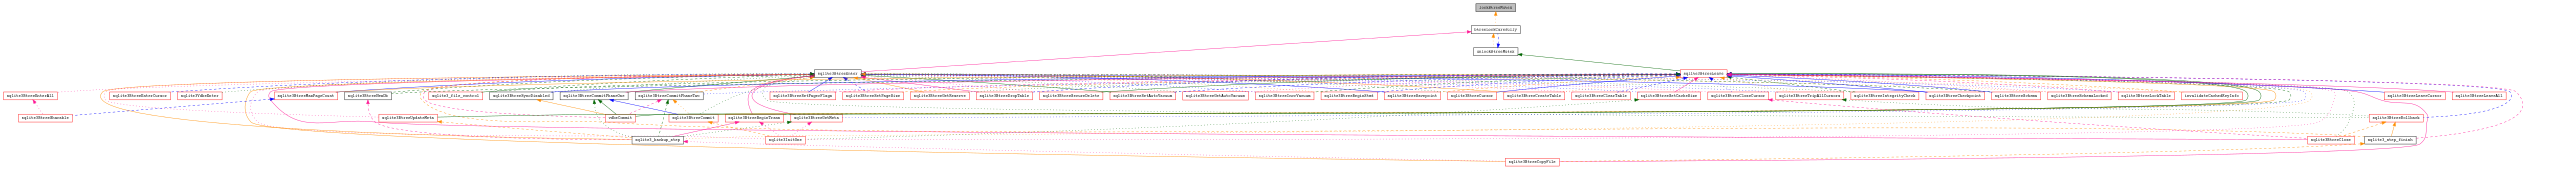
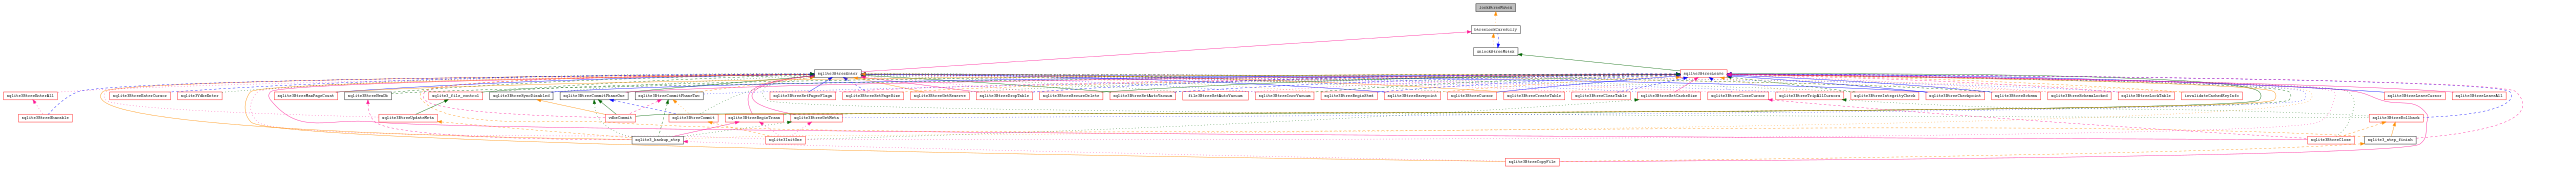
node "sqlite3BtreeGetAutoVacuum": label "sqlite3BtreeGetAutoVacuum" -> "file3BtreeGetAutoVacuum"
edge "sqlite3BtreeSharable" -> "sqlite3BtreeMaxPageCount": now "sqlite3BtreeSharable" -> "sqlite3BtreeEnter"
edge "sqlite3BtreeCommit" -> "sqlite3BtreeCommitPhaseOne": style solid -> dashed
edge "sqlite3BtreeUpdateMeta" -> "sqlite3BtreeLeave": now "sqlite3BtreeUpdateMeta" -> "sqlite3_file_control"
